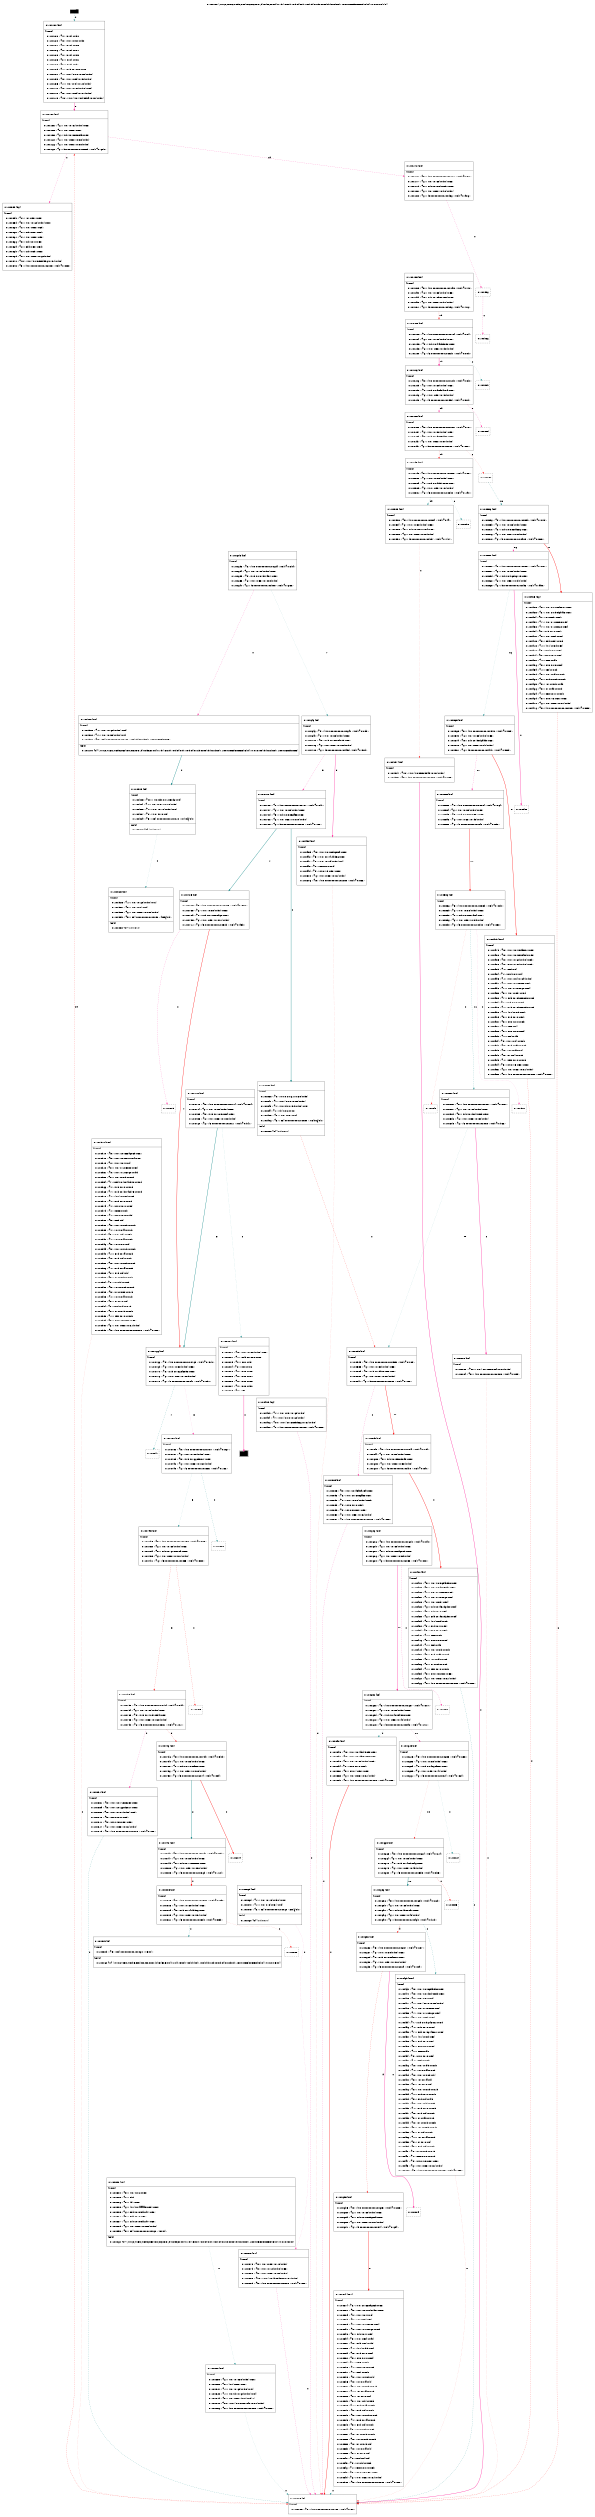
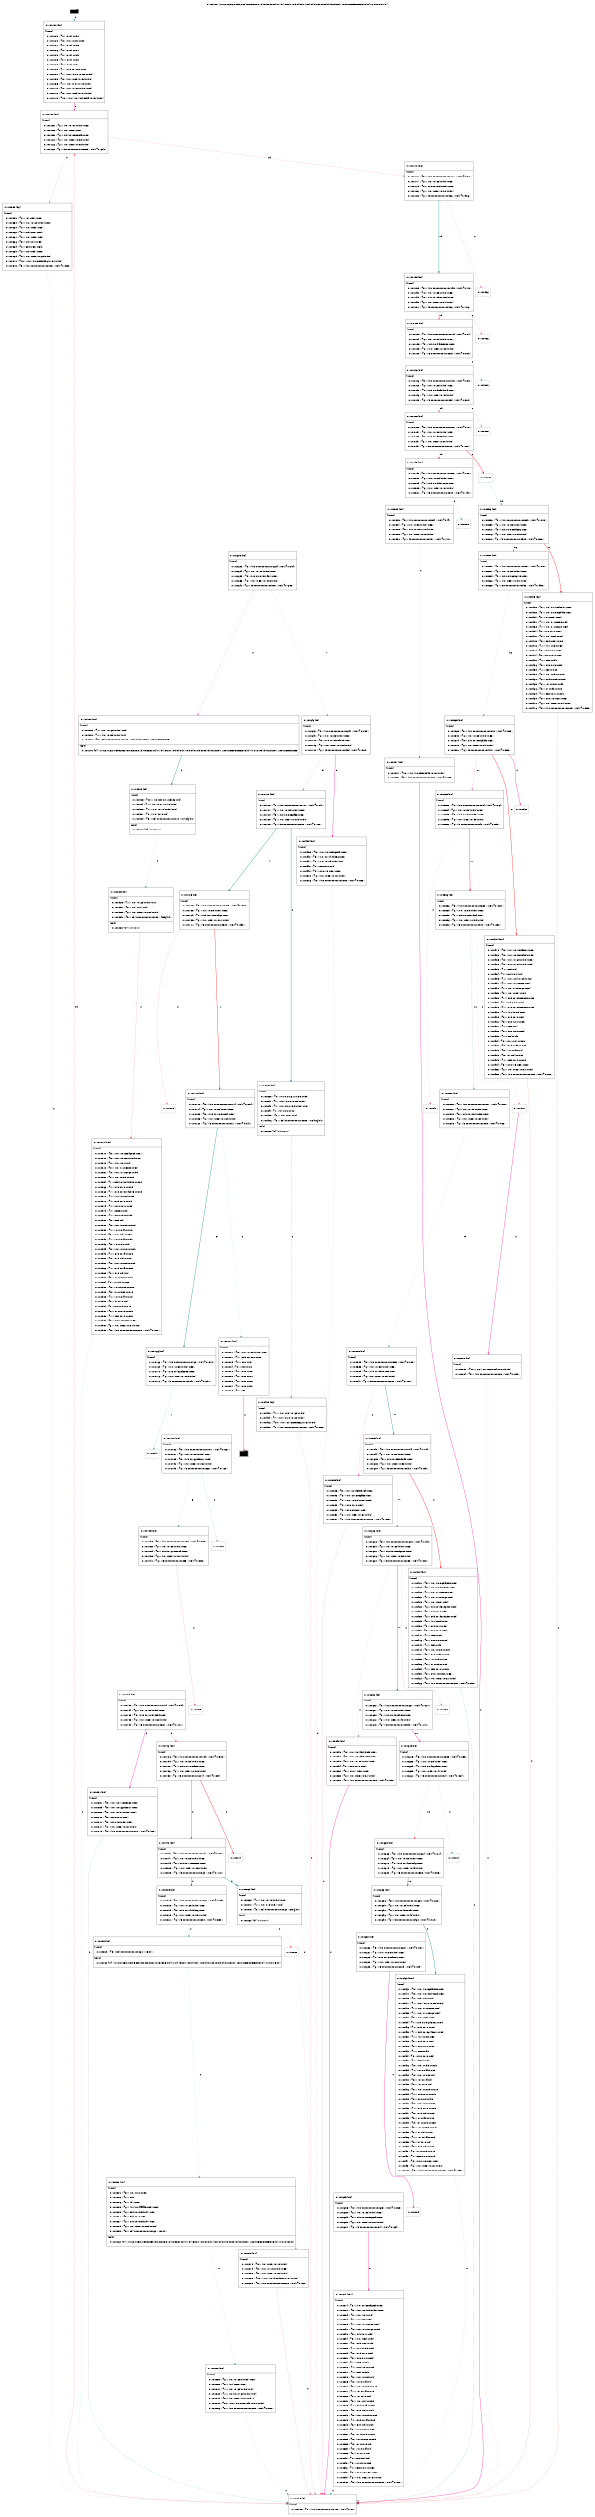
edge "0x401472 [28]" -> "0x40148e [28]": added, label "19"
edge "0x401da6" -> "0x401be6": now "0x40148e [28]" -> "0x401be6"
edge "0x4014aa [28]" -> "0x4014c6 [28]": removed, label "19"
edge "0x4014e2 [28]" -> "0x4020a1": style dotted -> bold
edge "0x4014fe [28]" -> "0x40151a [28]": removed, label "19"
edge "0x401552 [28]" -> "0x401db5": now "0x40156e [28]" -> "0x401db5"
edge "0x4015a6 [28]" -> "0x401efc": now "0x40158a [28]" -> "0x401efc"
edge "0x401b2e [18]" -> "0x401b40 [151]": added, label "1"
edge "0x40172e [28]" -> "0x401766 [28]": now "0x40172e [28]" -> "0x40174a [28]"
edge "0x4015c2 [28]" -> "0x402005 [15]": now "0x401d00" -> "0x402005 [15]"
edge "0x4018ec [31]" -> "0x4015de [28]": now "0x4018ec [31]" -> "0x40190b [26]"
edge "0x401766 [28]" -> "0x401782 [28]": removed, label "3"
edge "0x4015de [28]" -> "0x4015fa [28]": color red -> teal
edge "0x401a5b [36]" -> "0x402105 [5]": added, label "1"
edge "0x4015fa [28]" -> "0x401616 [28]": added, label "11"
edge "0x40179e [28]" -> "0x4017ba [28]": removed, label "3"
edge "0x401616 [28]" -> "0x401632 [28]": color deeppink -> teal
edge "0x401632 [28]" -> "0x401892 [30]": now "0x401616 [28]" -> "0x401892 [30]"
edge "0x401632 [28]" -> "0x40164e [28]": style dotted -> bold
edge "0x4017ba [28]" -> "0x401834 [30]": style dashed -> bold
edge "0x4017f2 [28]" -> "0x40186d [13]": added, label "1"
node "0x401ede": removed
edge "0x401686 [28]" -> "0x4016a2 [28]": removed, label "9"
edge "0x401686 [28]" -> "0x401f6b [154]": style dashed -> bold
edge "0x401b40 [151]" -> "0x402105 [5]": color red -> teal
edge "0x401a0b [5]" -> "0x401a10 [40]": added, label "1"
edge "0x4016a2 [28]" -> "0x4016be [28]": removed, label "9"
edge "0x401892 [30]" -> "0x402105 [5]": color red -> deeppink
edge "0x4016be [28]" -> "0x401a7f [137]": color red -> deeppink
